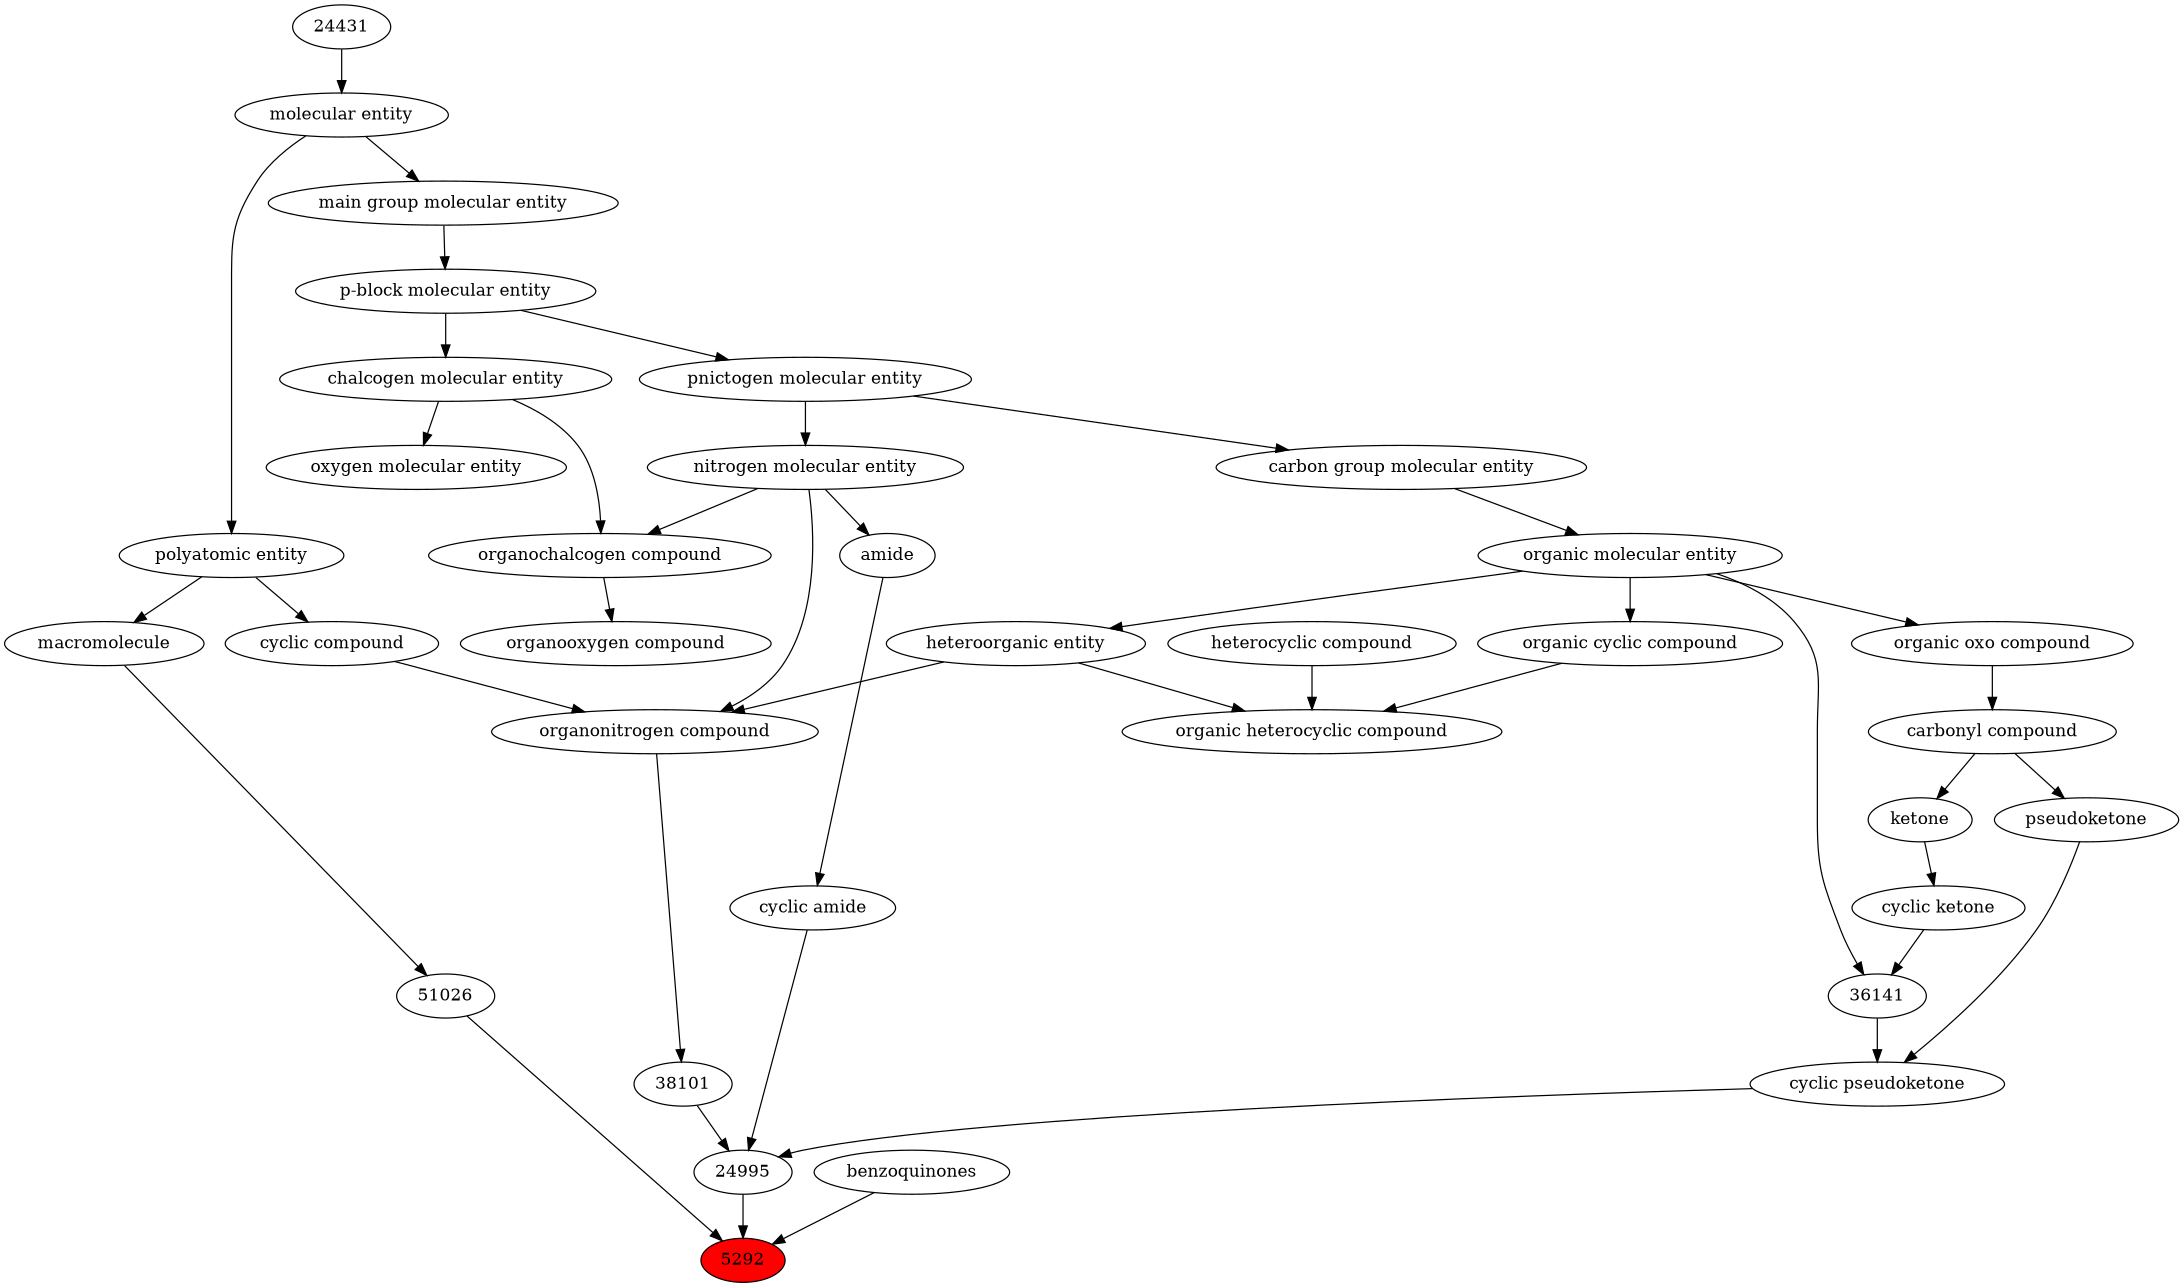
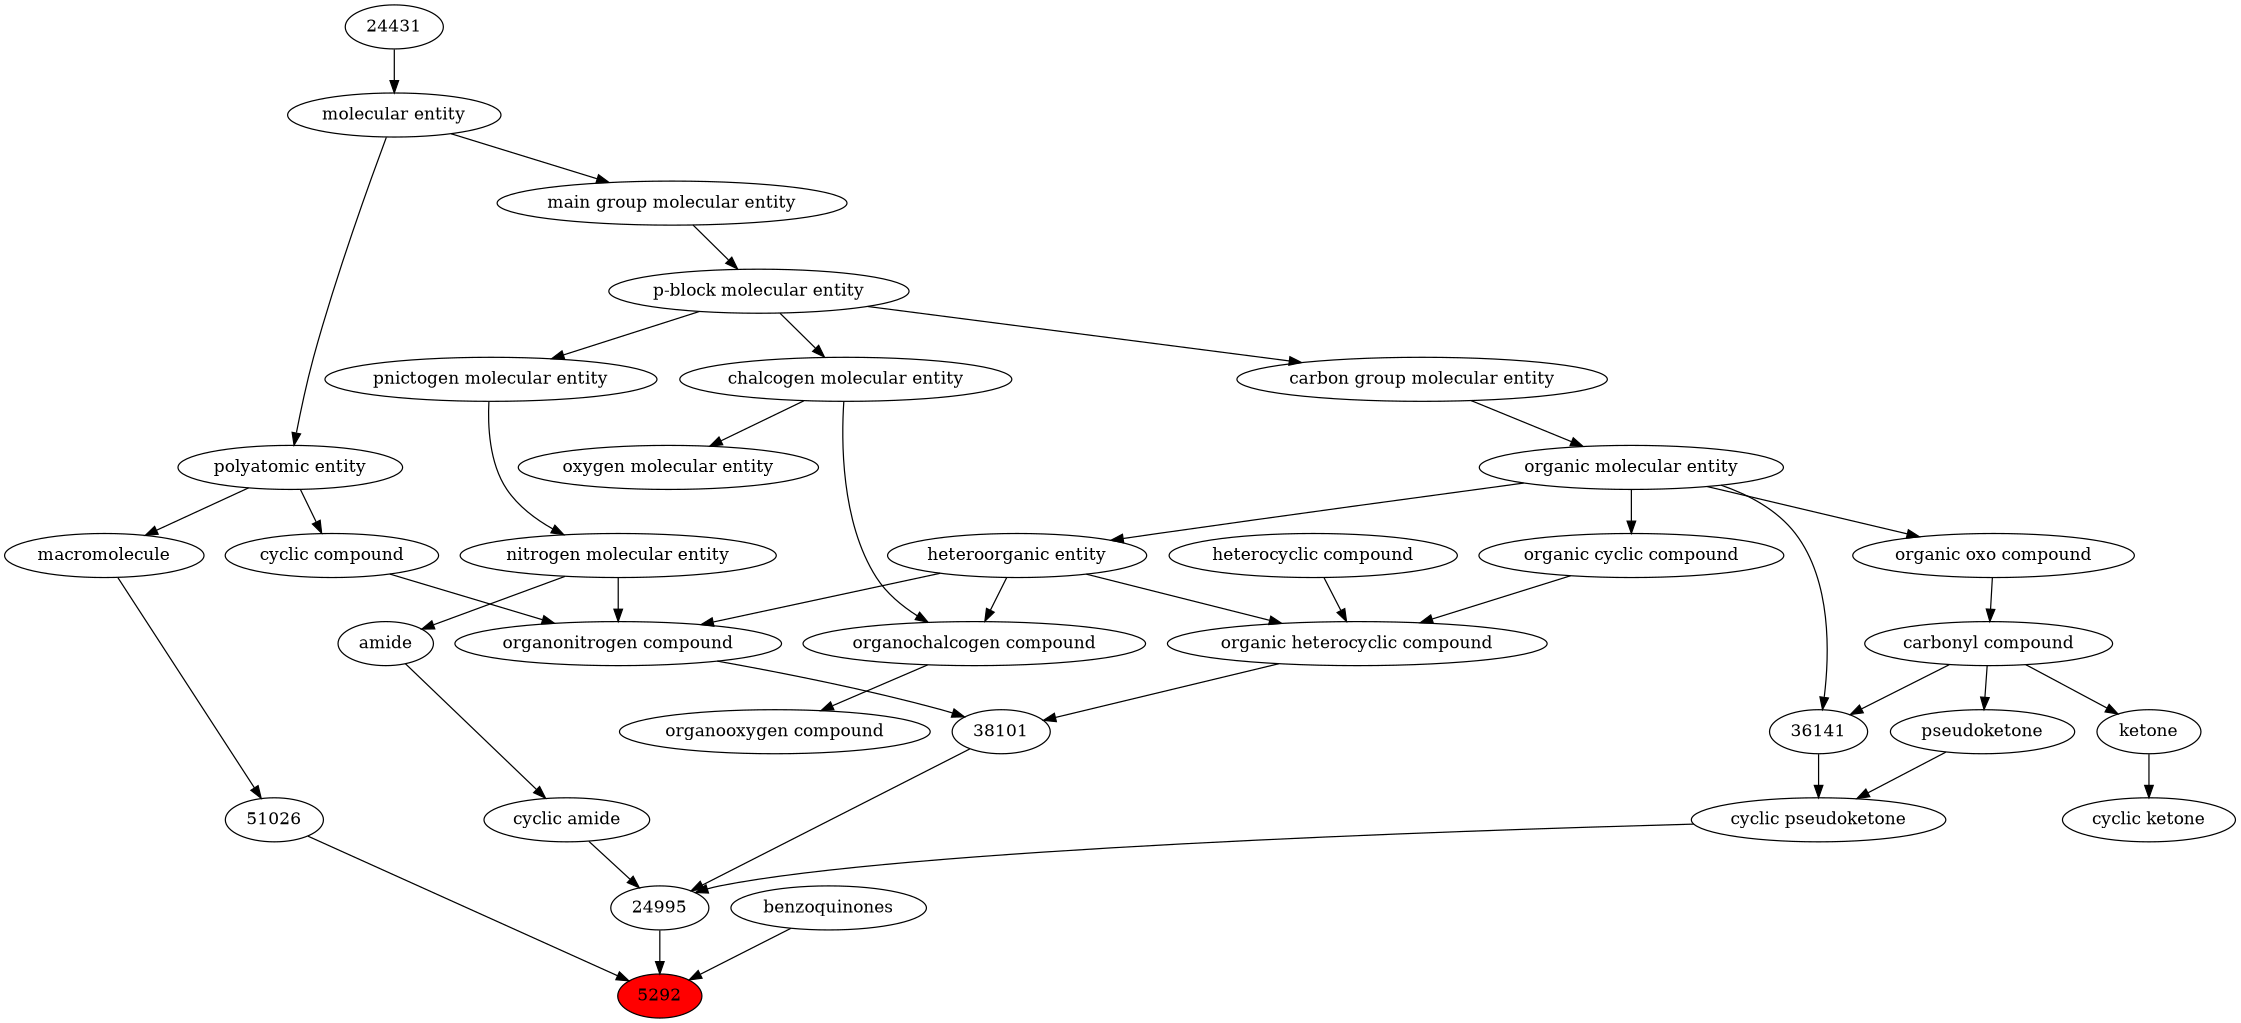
edge "pnictogen molecular entity" -> "carbon group molecular entity": now "p-block molecular entity" -> "carbon group molecular entity"
edge "nitrogen molecular entity" -> "organochalcogen compound": now "heteroorganic entity" -> "organochalcogen compound"
edge "organic heterocyclic compound" -> "38101": added
edge "cyclic ketone" -> "36141": now "carbonyl compound" -> "36141"
